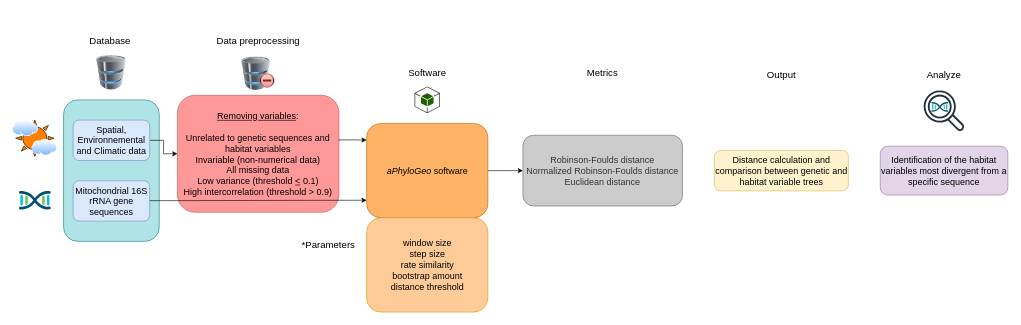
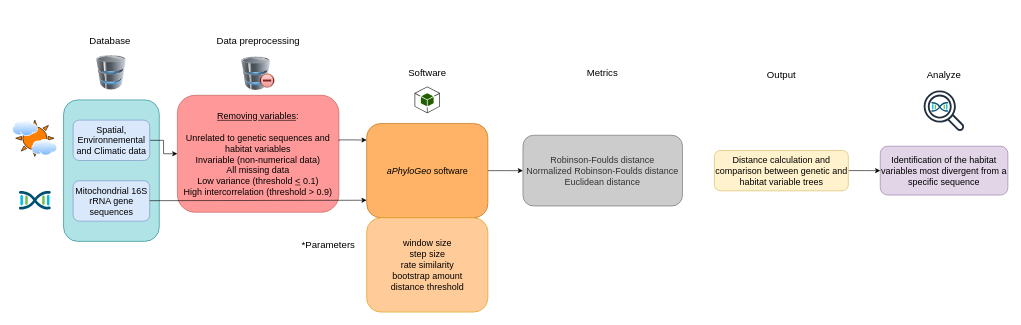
edge "Distance calculation and comparison between genetic and habitat variable trees" -> "Identification of the habitat variables most divergent from a specific sequence": added
